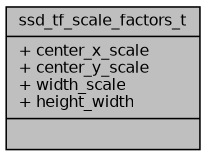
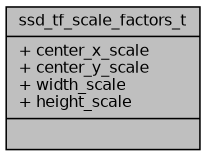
node "ssd_tf_scale_factors_t": text "+ height_width" -> "+ height_scale"
